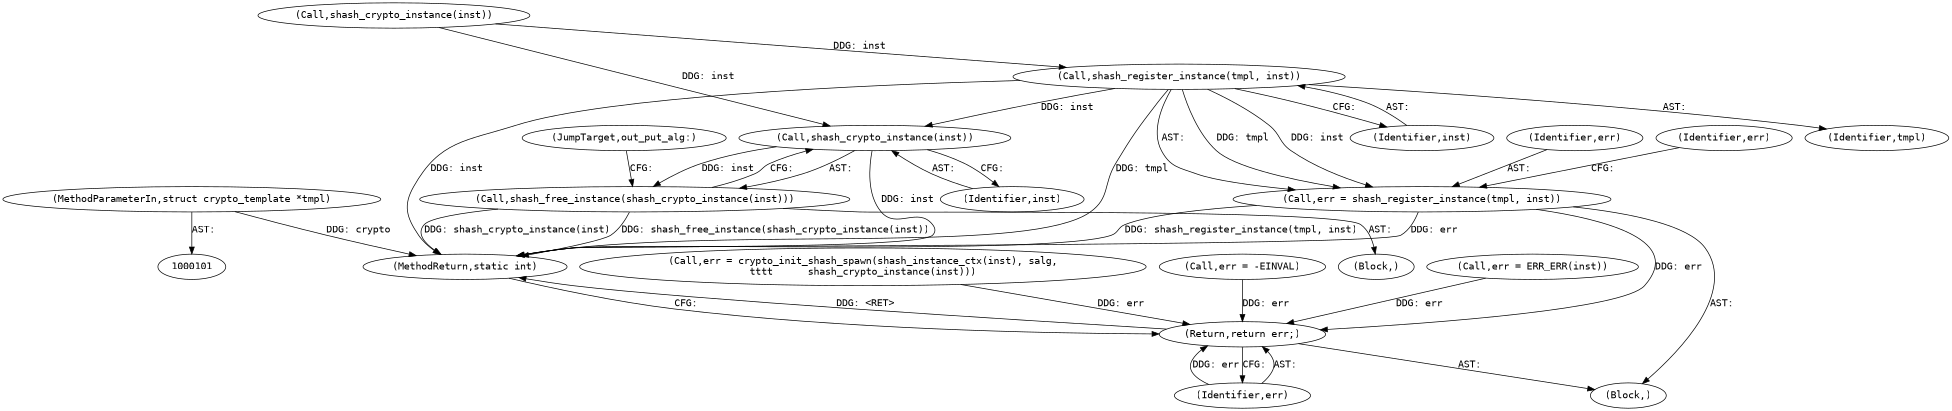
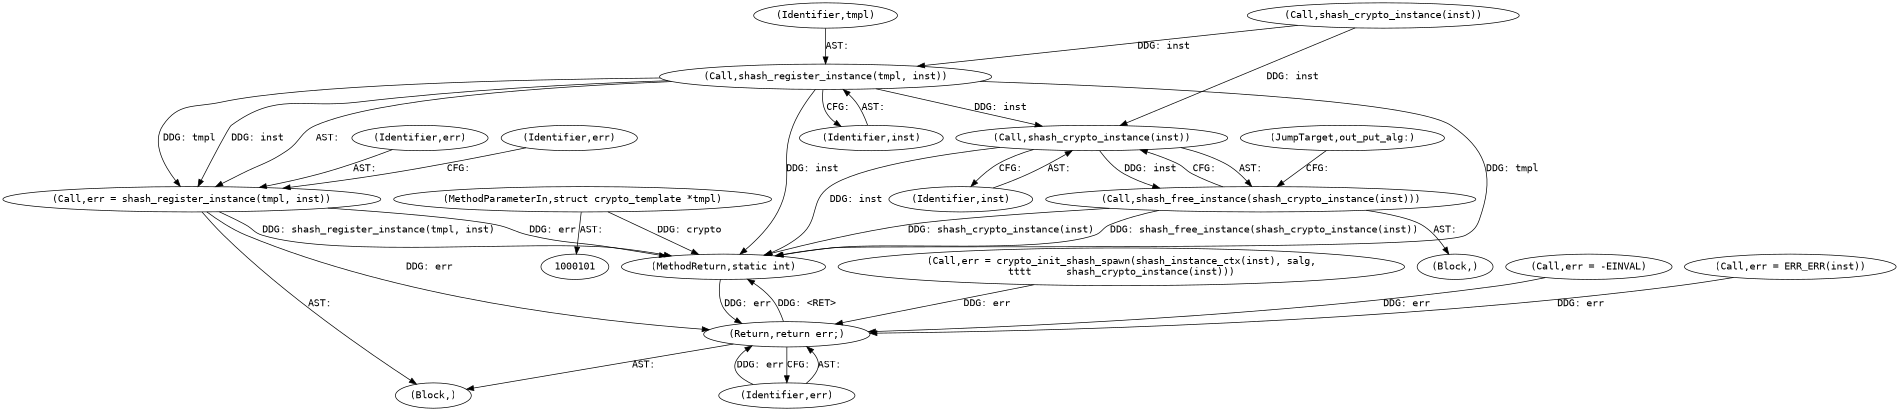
edge "(Call,shash_register_instance(tmpl, inst))" -> "(Identifier,tmpl)": reversed
edge "(MethodReturn,static int)" -> "(Return,return err;)": label "CFG: " -> "DDG: err"
